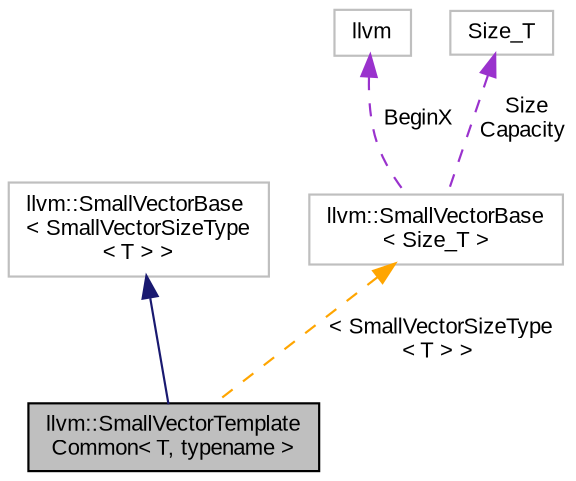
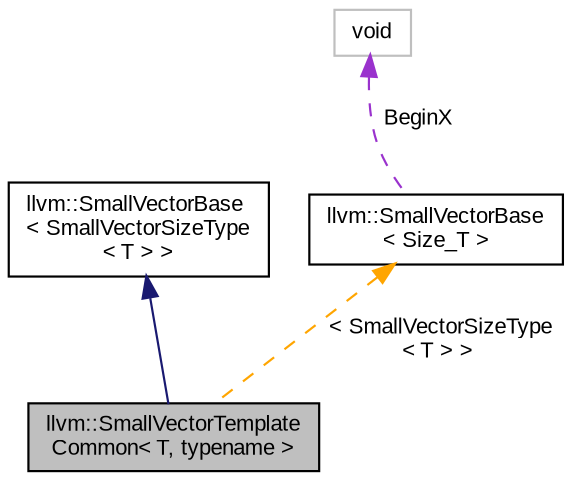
node "llvm": label "llvm" -> "void"
node "Size_T": removed
node "llvm::SmallVectorBase < SmallVectorSizeType < T > >": color grey75 -> black
node "llvm::SmallVectorBase < Size_T >": color grey75 -> black
